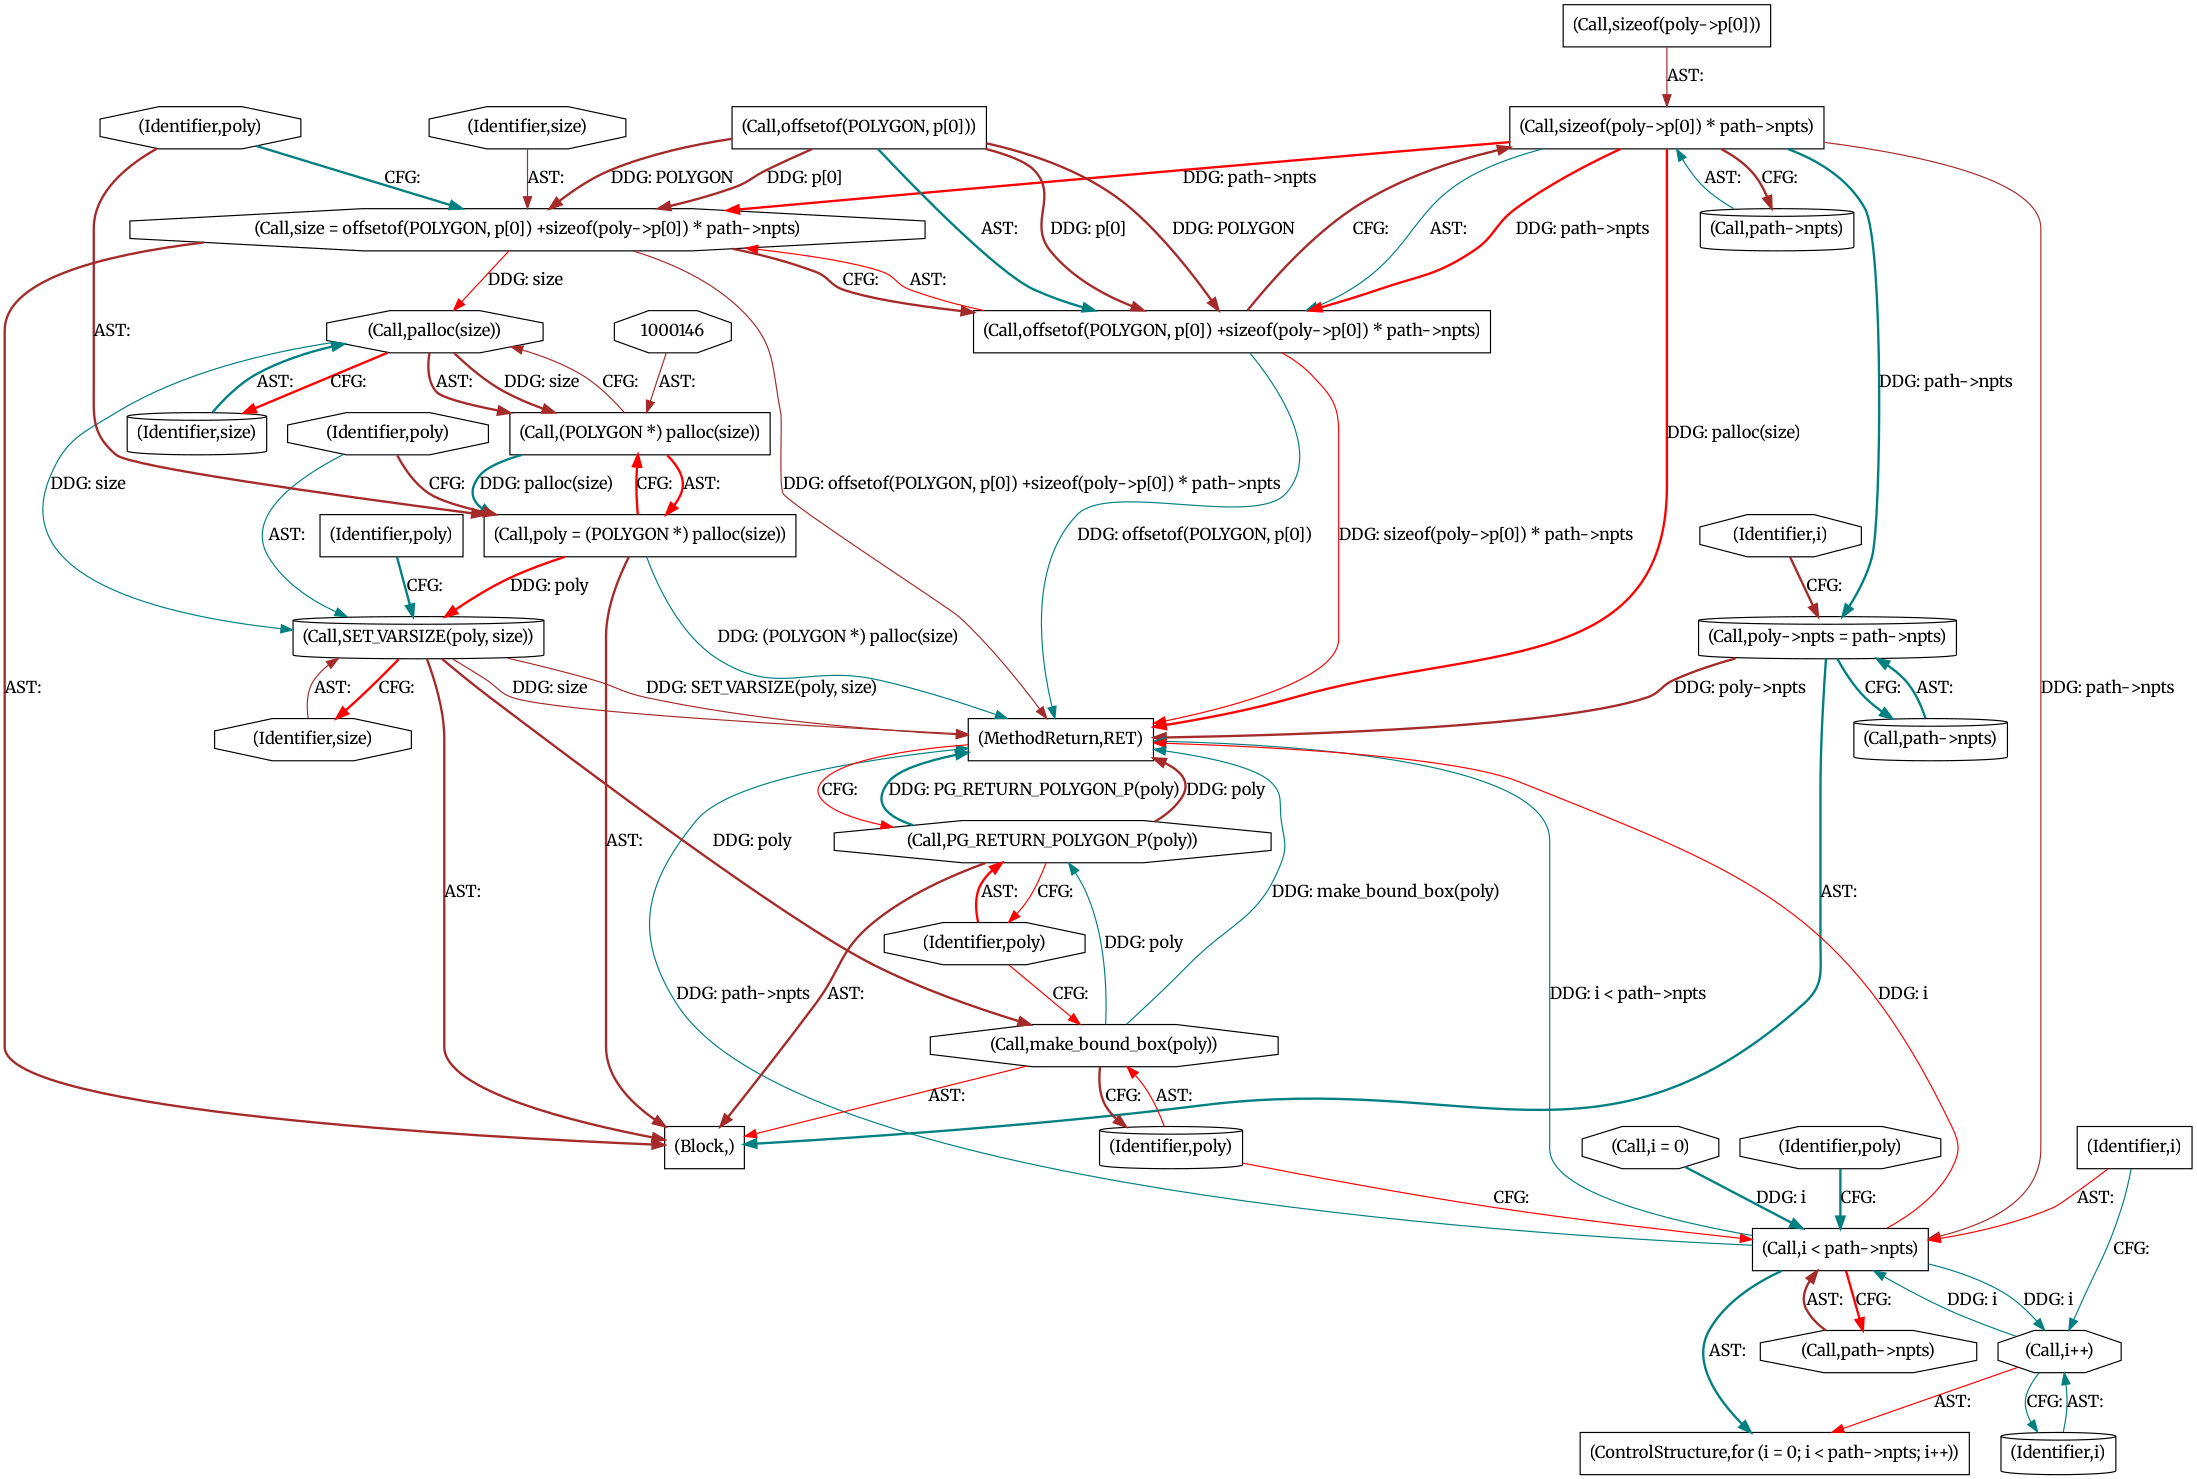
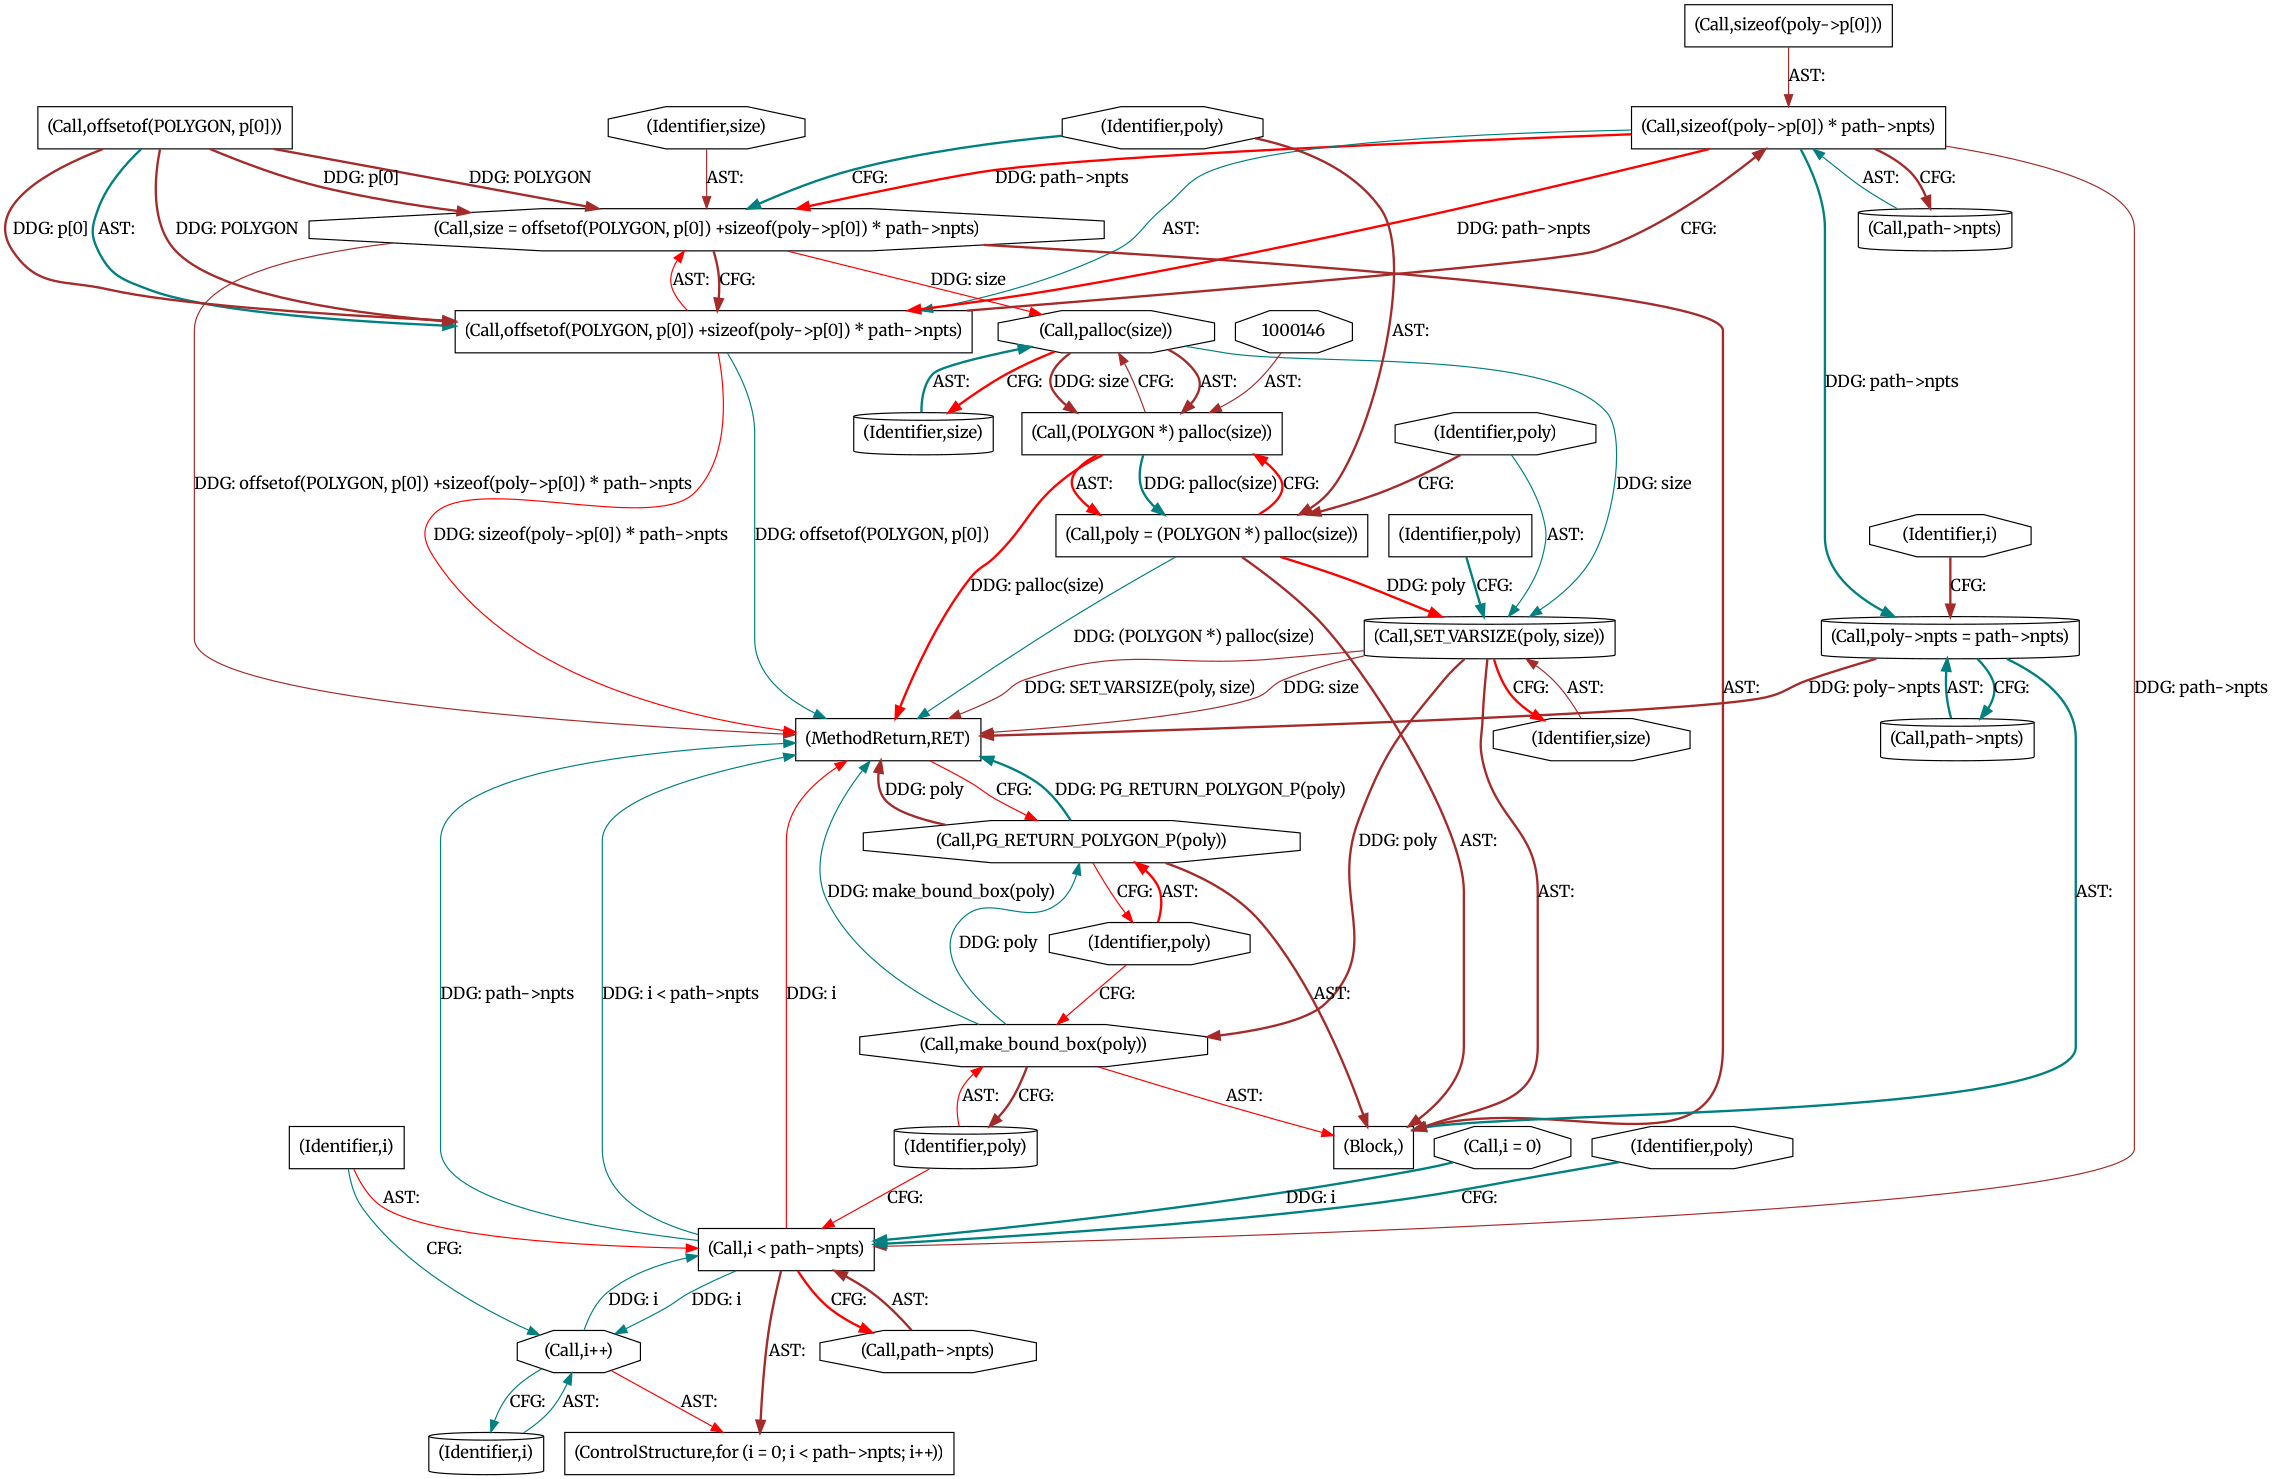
edge "(Call,sizeof(poly->p[0]) * path->npts)" -> "(MethodReturn,RET)": now "(Call,(POLYGON *) palloc(size))" -> "(MethodReturn,RET)"
edge "(Call,i < path->npts)" -> "(ControlStructure,for (i = 0; i < path->npts; i++))": color teal -> brown
